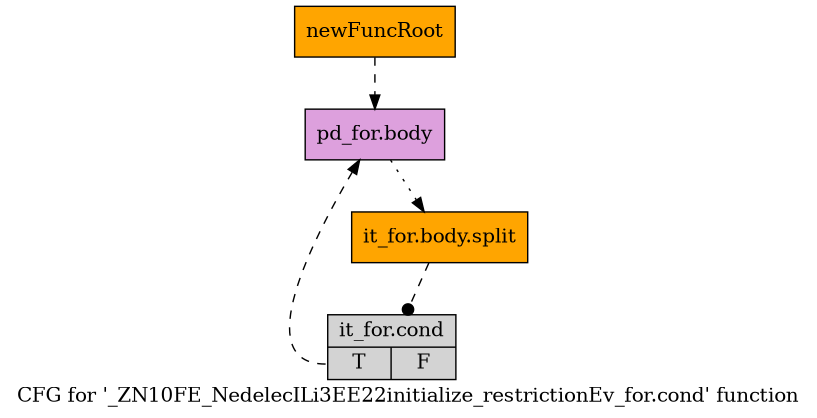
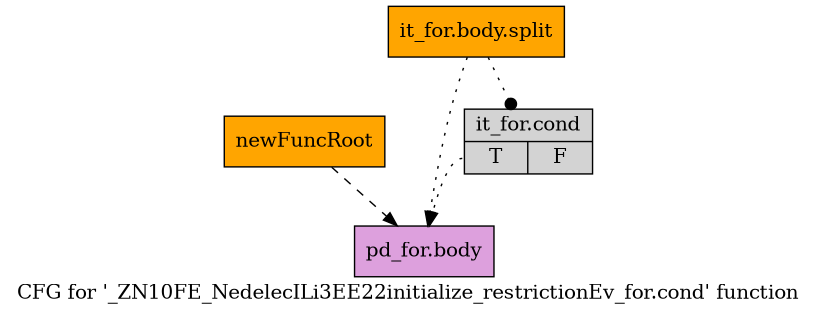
edge "pd_for.body" -> "it_for.body.split": reversed
edge "it_for.cond" -> "pd_for.body": style dashed -> dotted
edge "it_for.body.split" -> "it_for.cond": style dashed -> dotted
